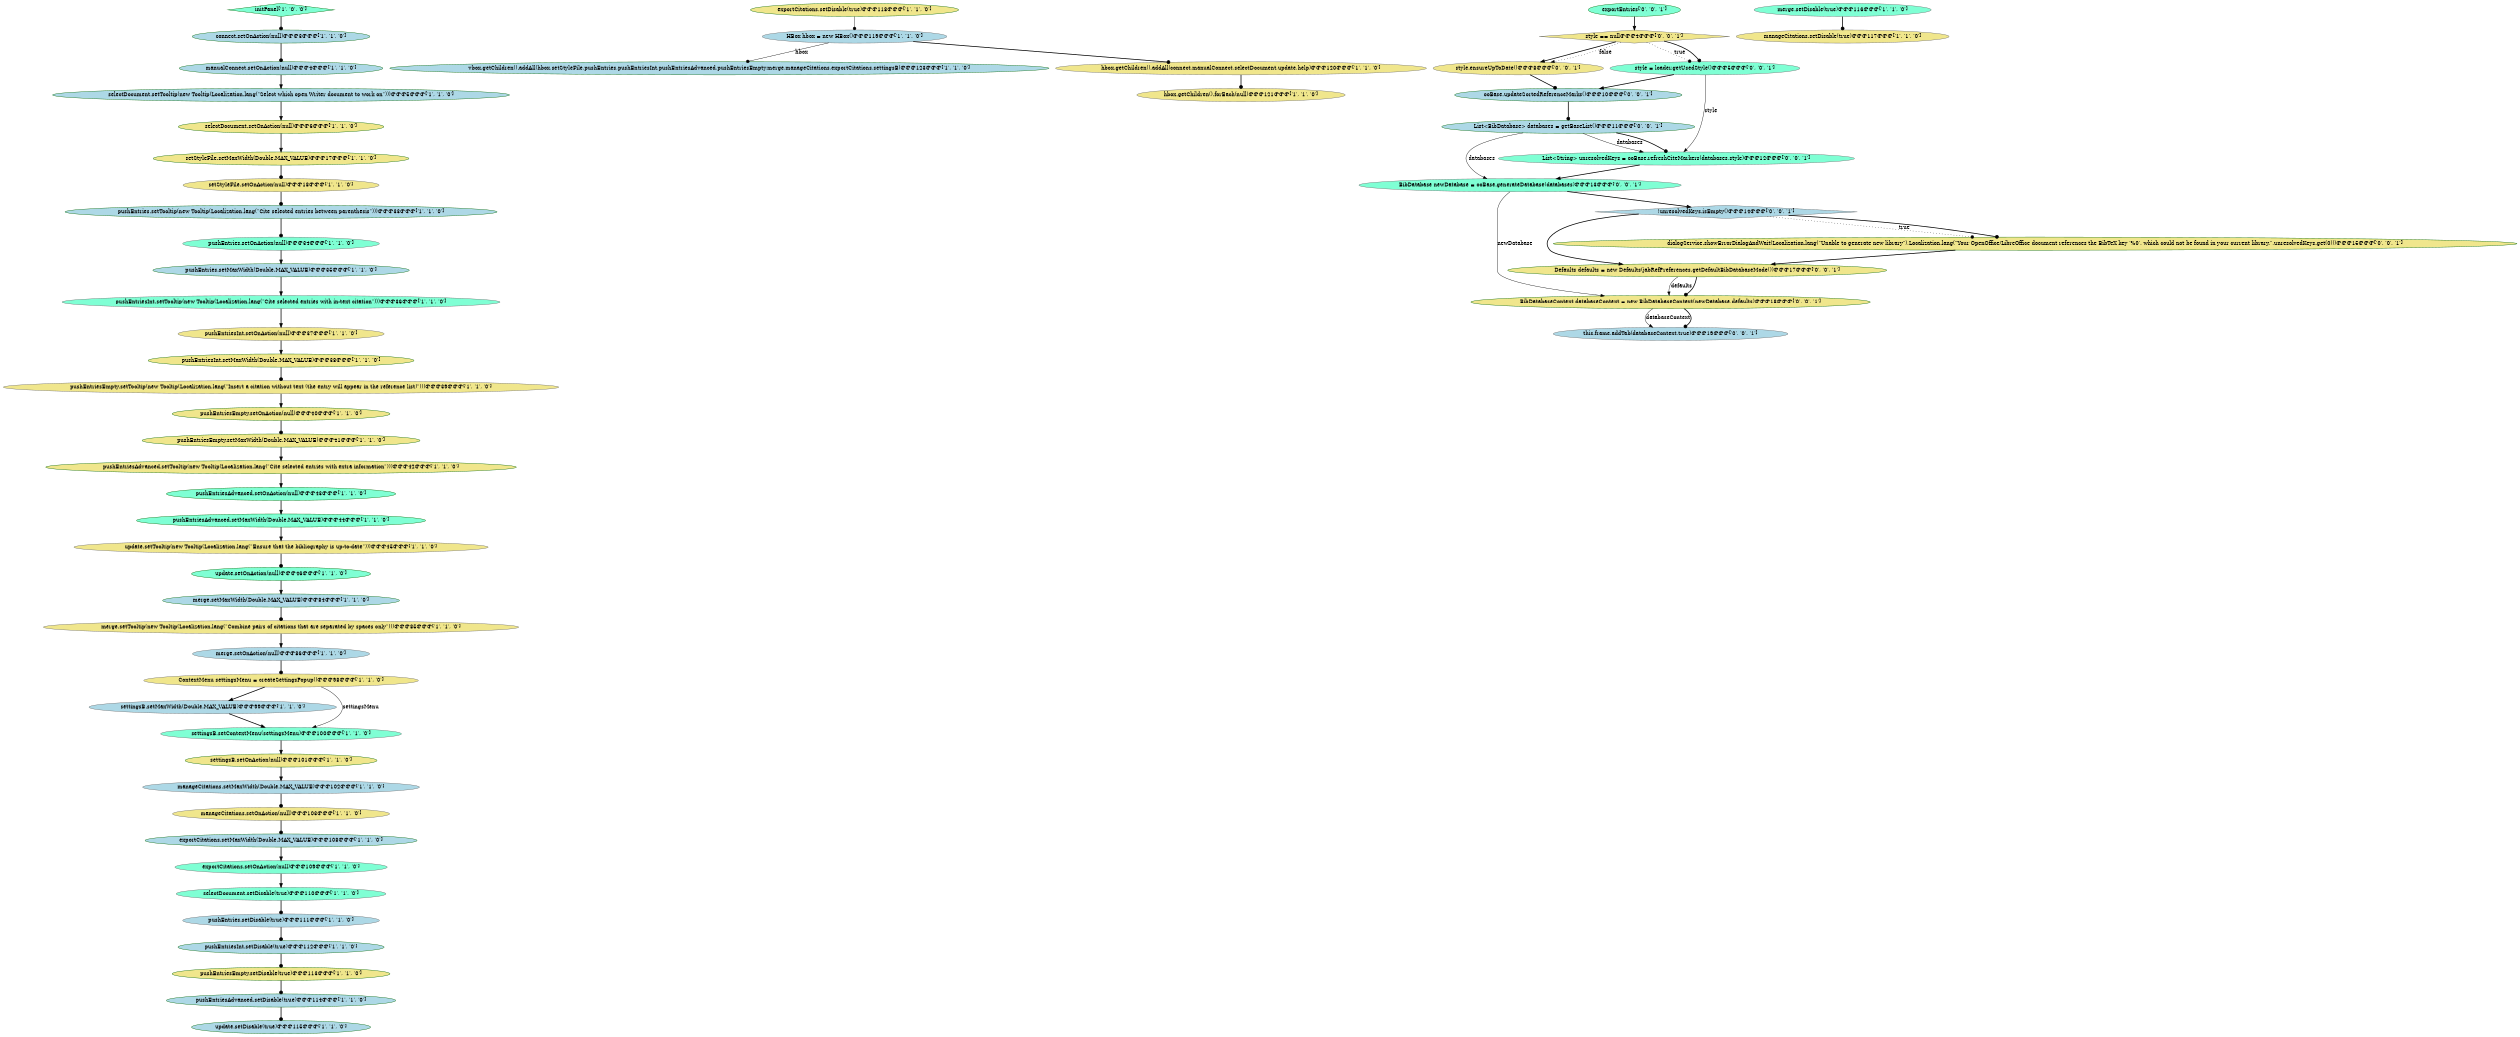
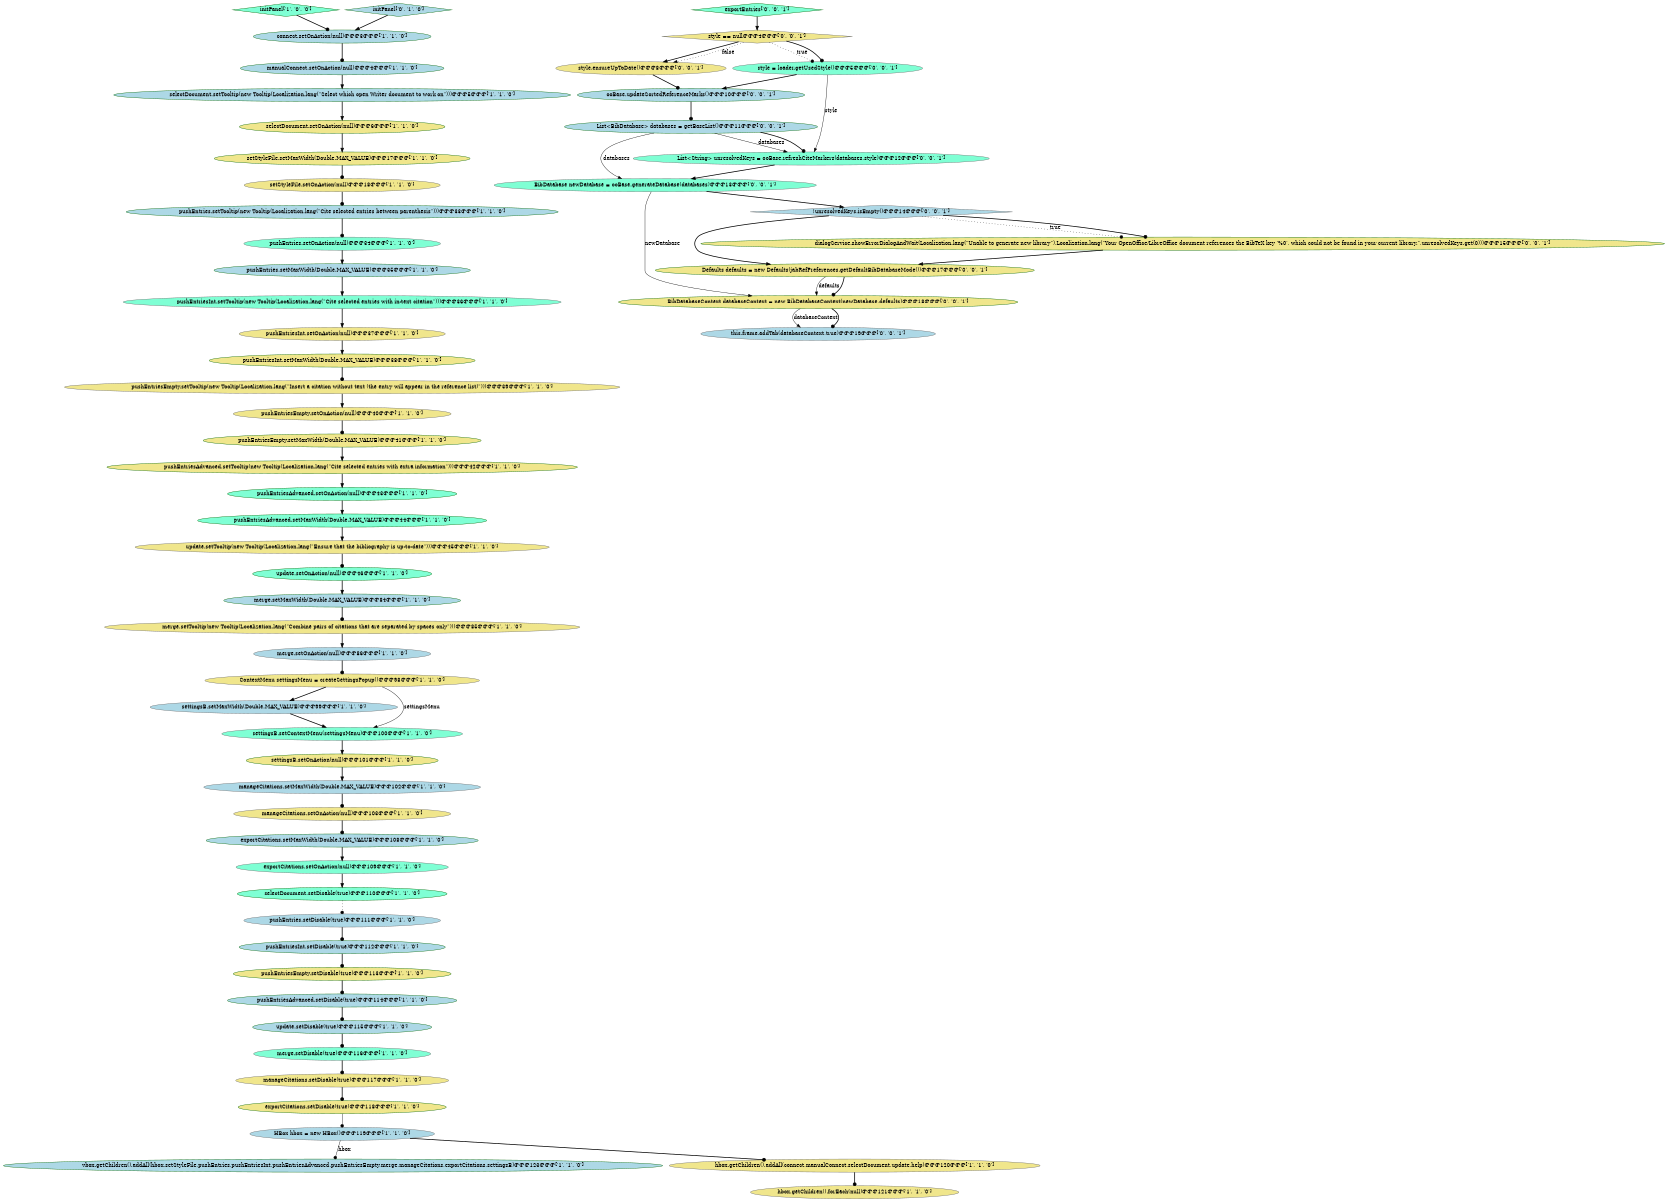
node "initPanel['0', '1', '0']": added
node "exportEntries['0', '0', '1']": shape ellipse -> diamond
node "pushEntriesEmpty.setOnAction(null)@@@40@@@['1', '1', '0']": color darkgreen -> gray40
node "selectDocument.setDisable(true)@@@110@@@['1', '1', '0']": color gray40 -> darkgreen
edge "selectDocument.setDisable(true)@@@110@@@['1', '1', '0']" -> "pushEntries.setDisable(true)@@@111@@@['1', '1', '0']": style bold -> dotted
edge "update.setDisable(true)@@@115@@@['1', '1', '0']" -> "merge.setDisable(true)@@@116@@@['1', '1', '0']": added
edge "manageCitations.setDisable(true)@@@117@@@['1', '1', '0']" -> "exportCitations.setDisable(true)@@@118@@@['1', '1', '0']": added
